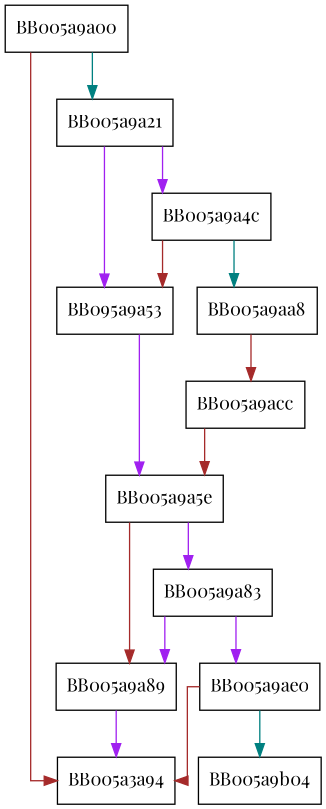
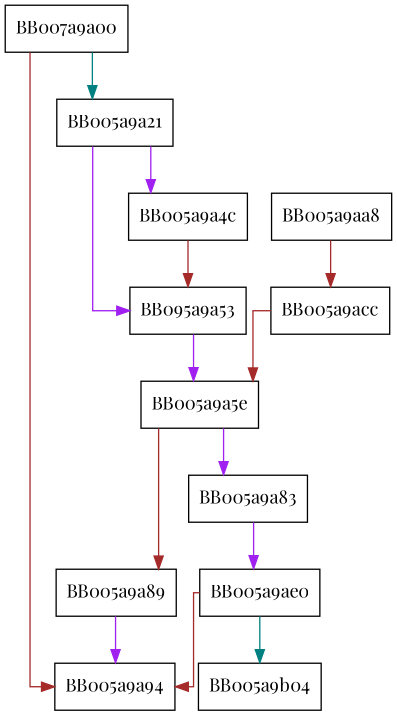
node "BB005a9a00": label "BB005a9a00" -> "BB007a9a00"
edge "BB005a9a4c" -> "BB005a9aa8": removed
edge "BB005a9a83" -> "BB005a9a89": removed
node "BB005a3a94": label "BB005a3a94" -> "BB005a9a94"
